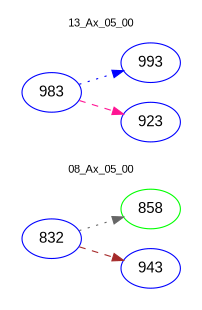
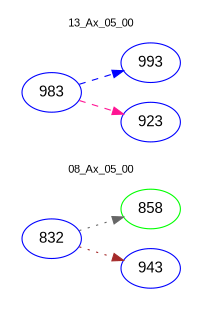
edge "983" -> "993": style dotted -> dashed
edge "832" -> "943": style dashed -> dotted
